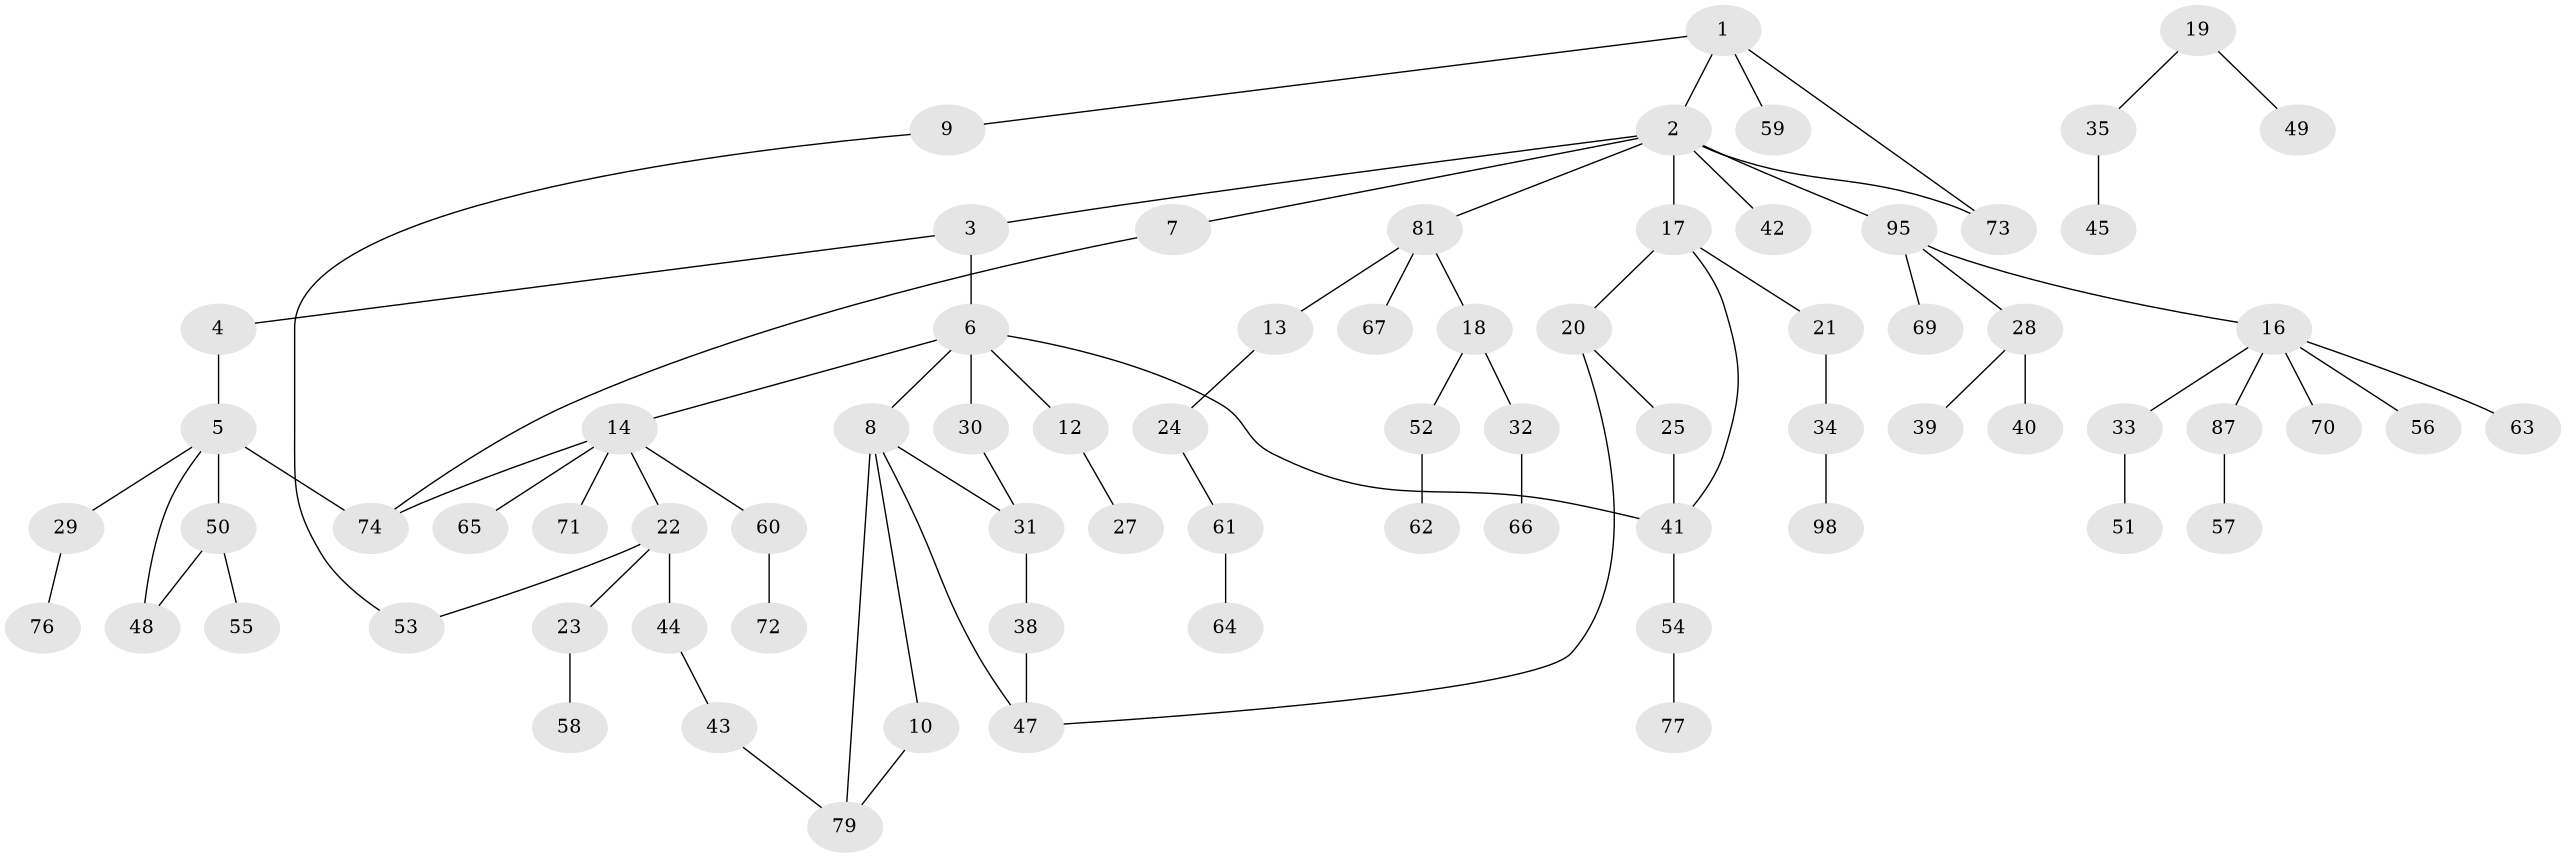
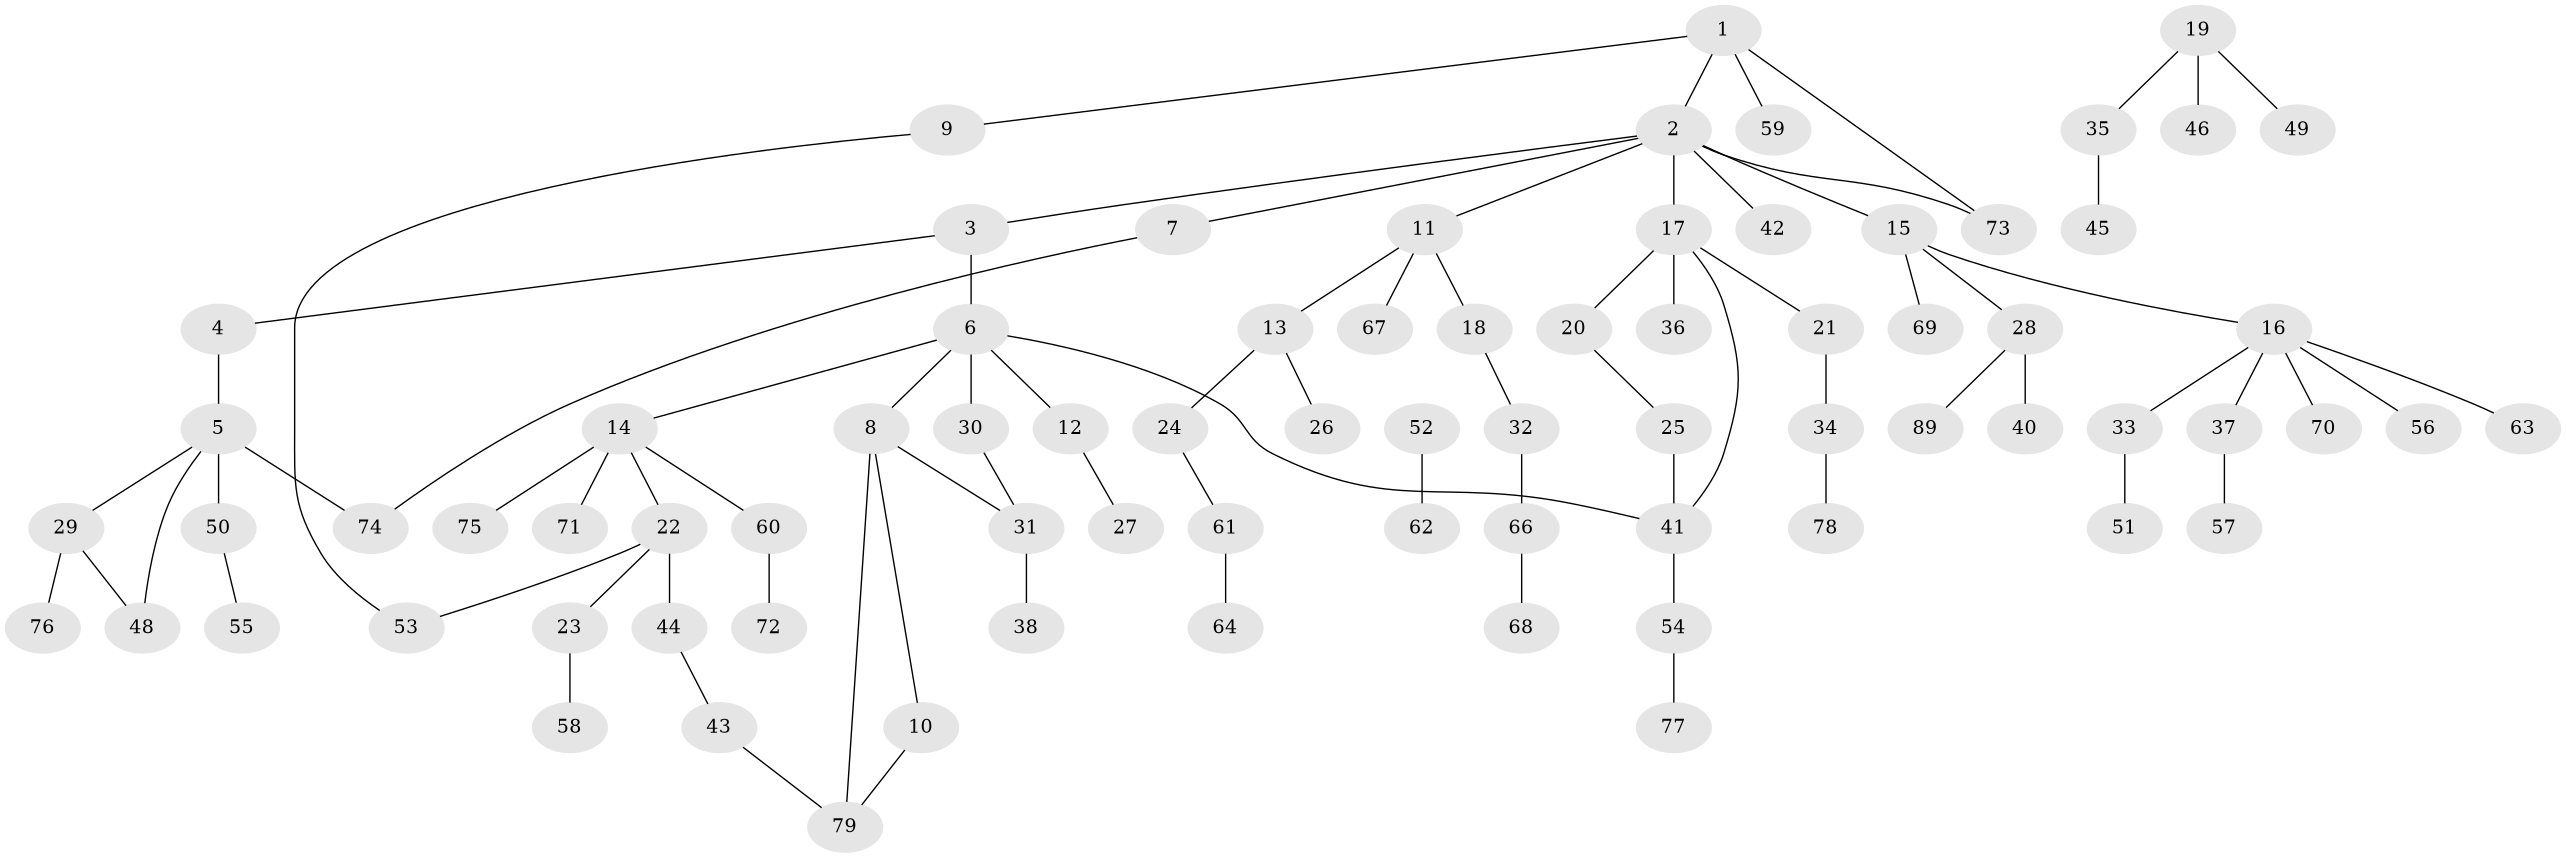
node "46": added
node "81": label "81" -> "11"
node "95": label "95" -> "15"
node "36": added
edge "18" -- "52": removed
node "26": added
node "39": label "39" -> "89"
node "87": label "87" -> "37"
edge "14" -- "74": removed
node "65": label "65" -> "75"
node "98": label "98" -> "78"
edge "50" -- "48": now "29" -- "48"
node "68": added
node "47": removed
